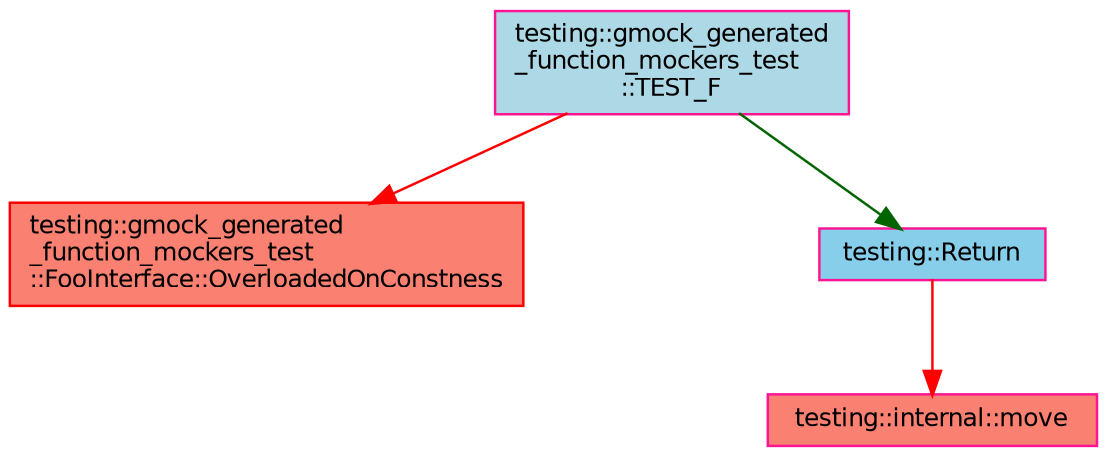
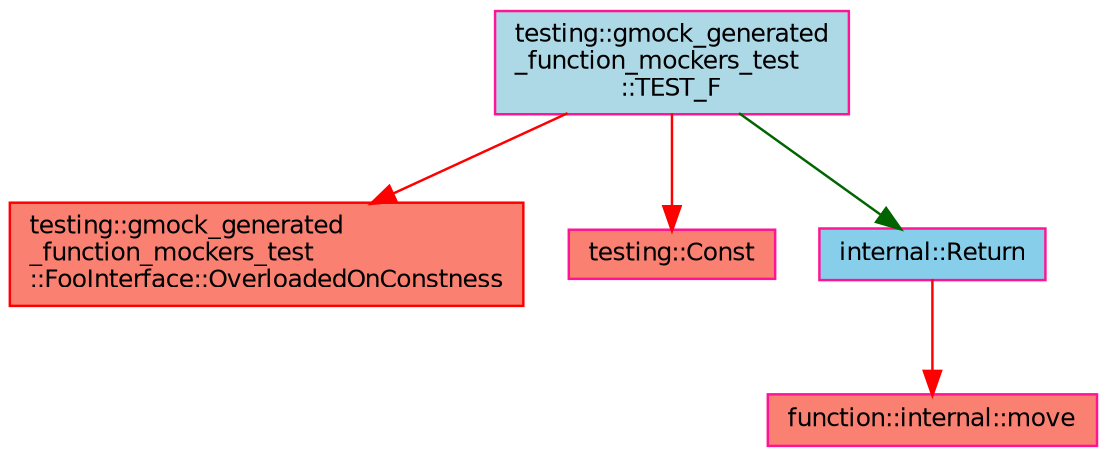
node "testing::Const": added
node "testing::Return": label "testing::Return" -> "internal::Return"
node "testing::internal::move": label "testing::internal::move" -> "function::internal::move"
